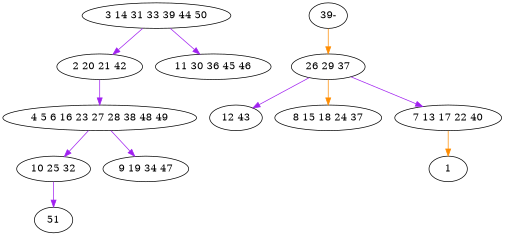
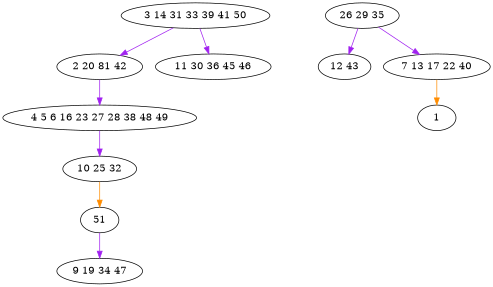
node "3 14 31 33 39 44 50": label "3 14 31 33 39 44 50" -> "3 14 31 33 39 41 50"
node "39-": removed
node "2 20 21 42": label "2 20 21 42" -> "2 20 81 42"
node "26 29 37": label "26 29 37" -> "26 29 35"
node "8 15 18 24 37": removed
edge "4 5 6 16 23 27 28 38 48 49" -> "9 19 34 47": now "51" -> "9 19 34 47"
edge "10 25 32" -> "51": color purple -> darkorange
